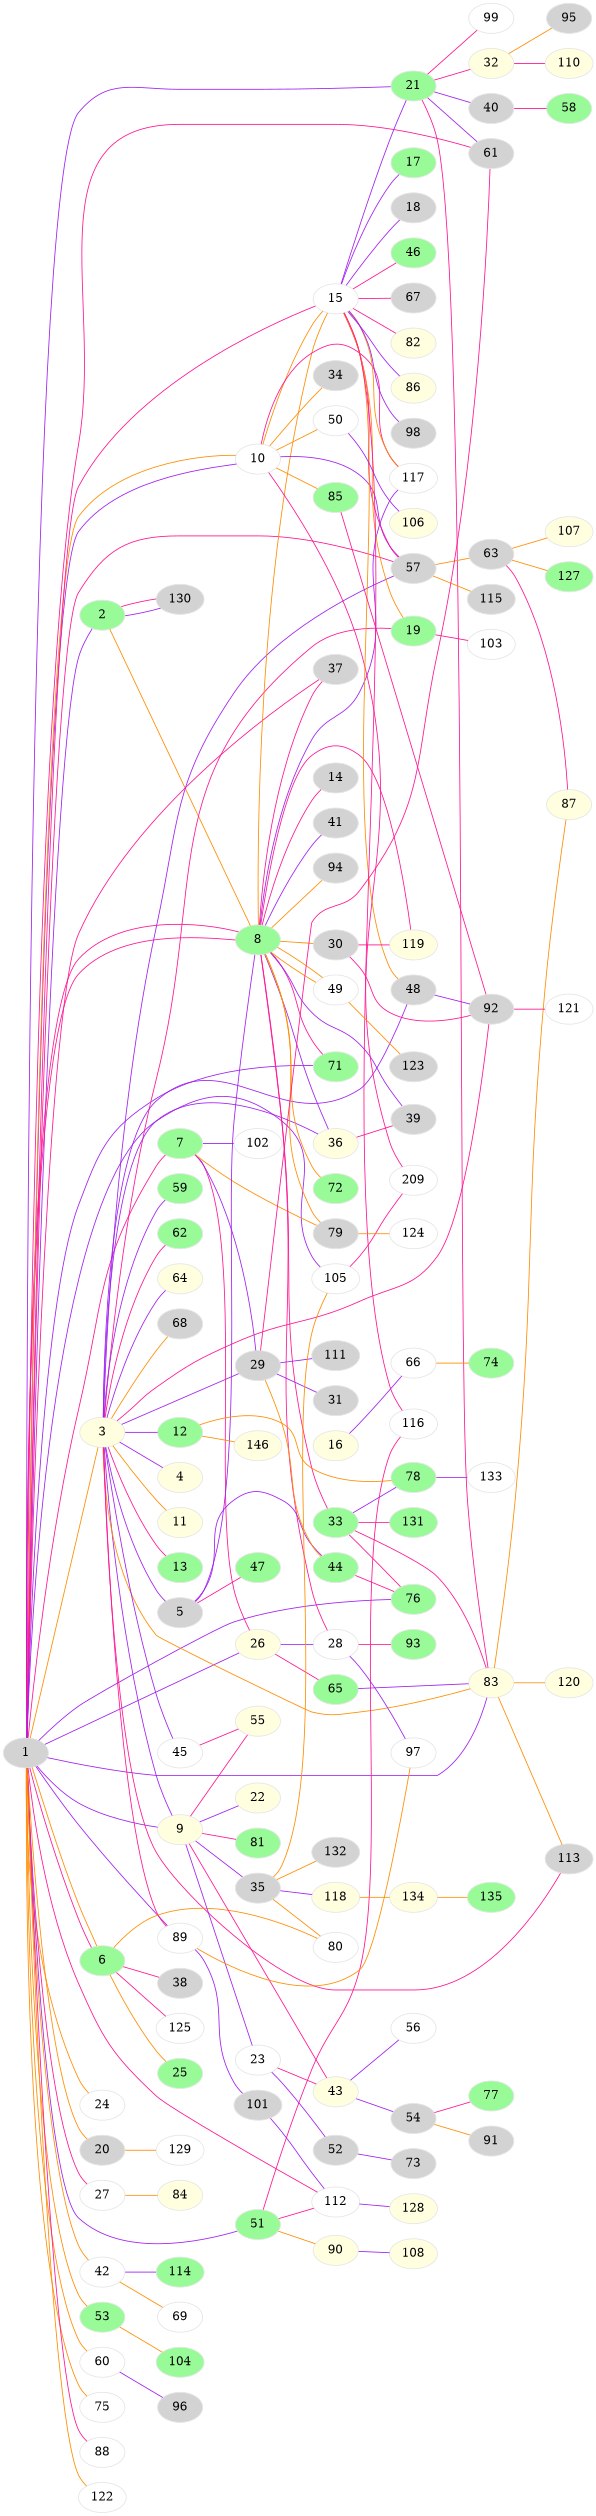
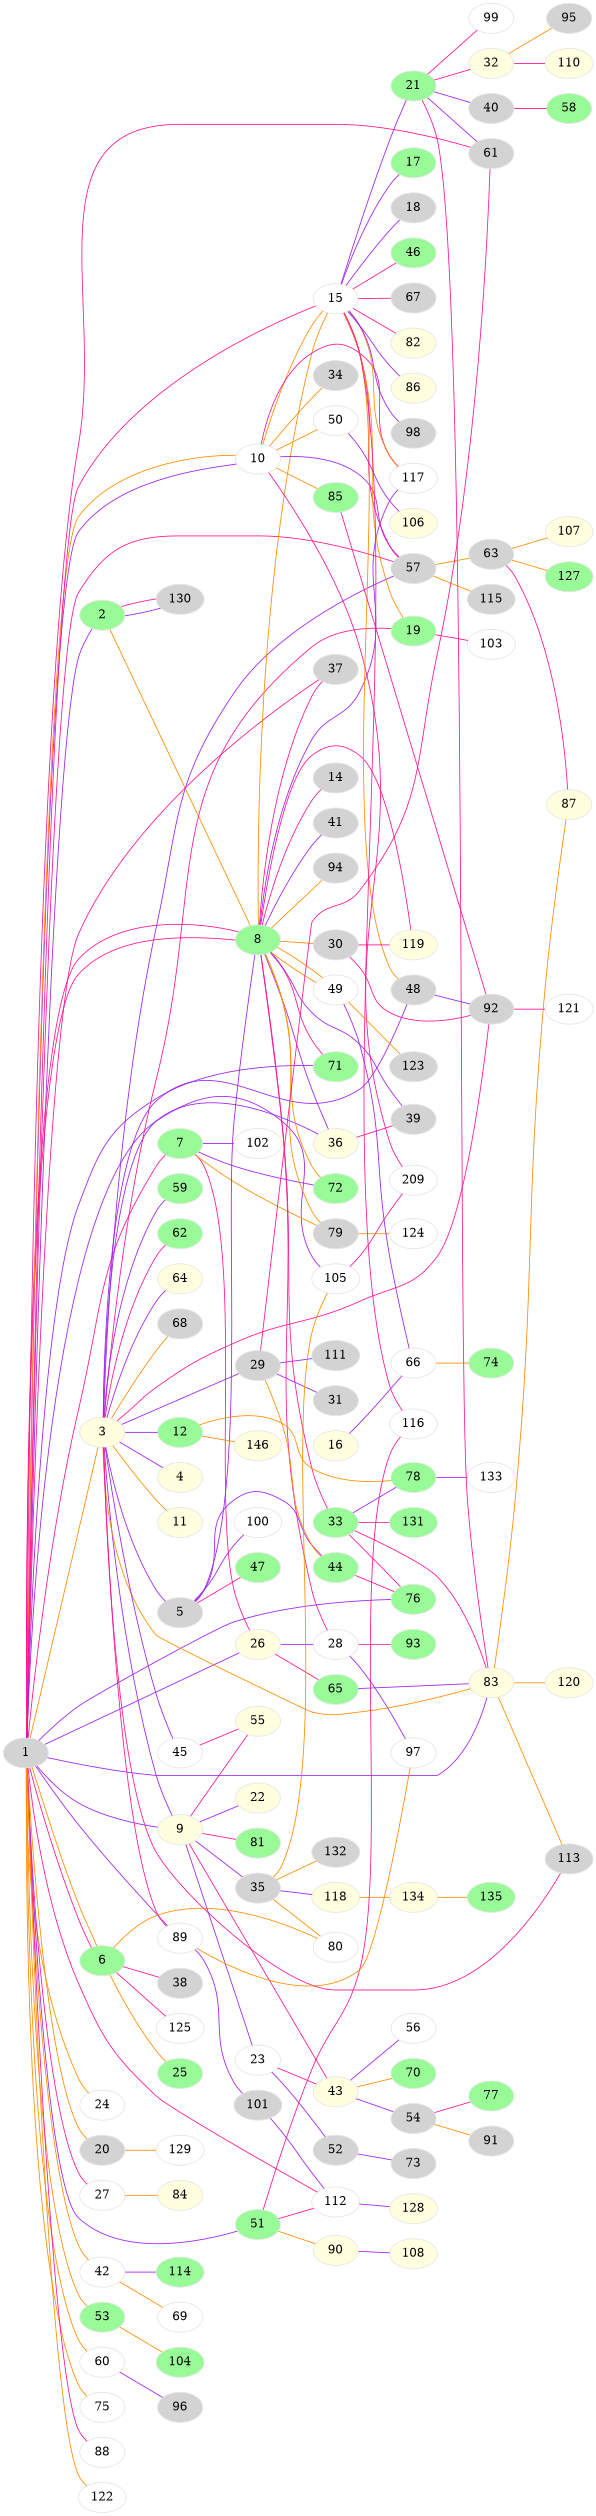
edge "21" -- "1": removed
edge "49" -- "66": added
edge "7" -- "29": now "7" -- "72"
node "100": added
node "13": removed
node "70": added
